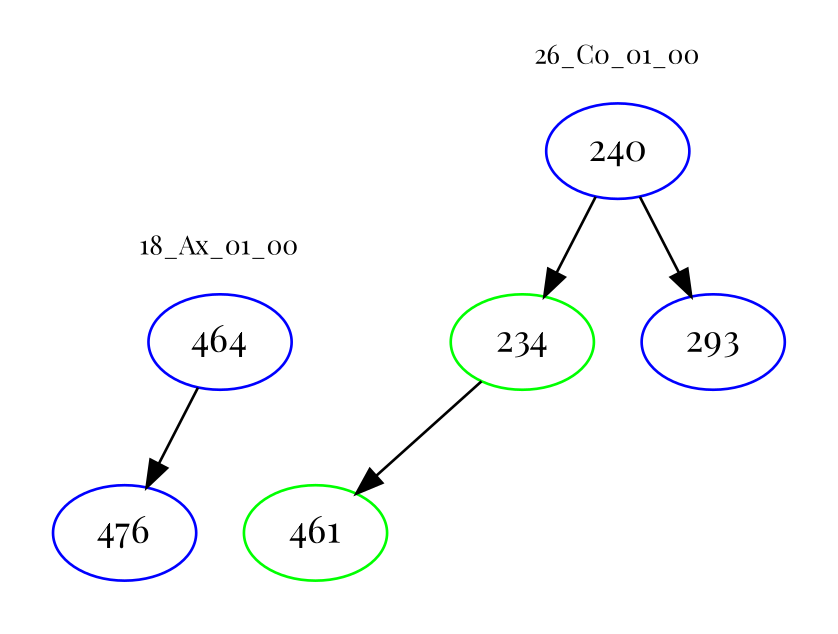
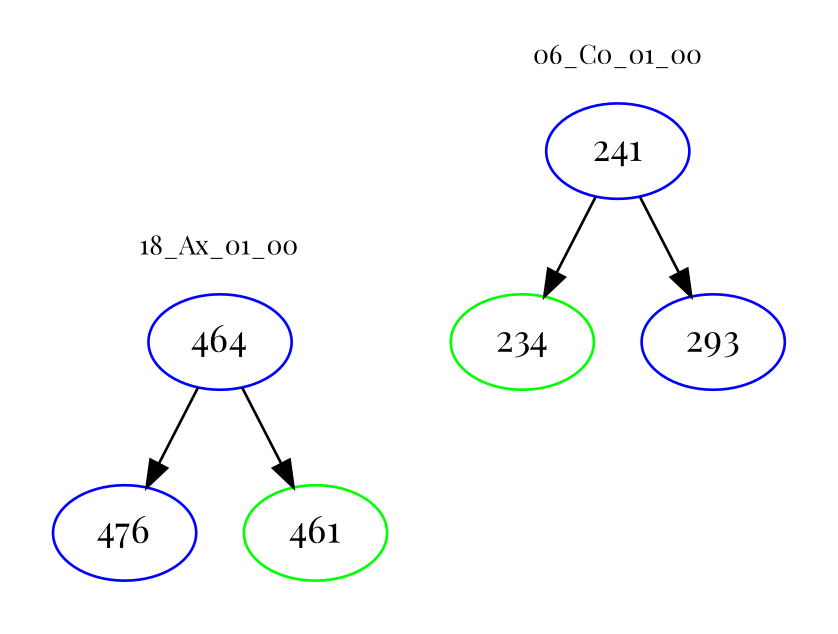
cluster "26_C0_01_00": label "26_C0_01_00" -> "06_C0_01_00"
node "240": label "240" -> "241"
edge "234" -> "461": now "464" -> "461"
